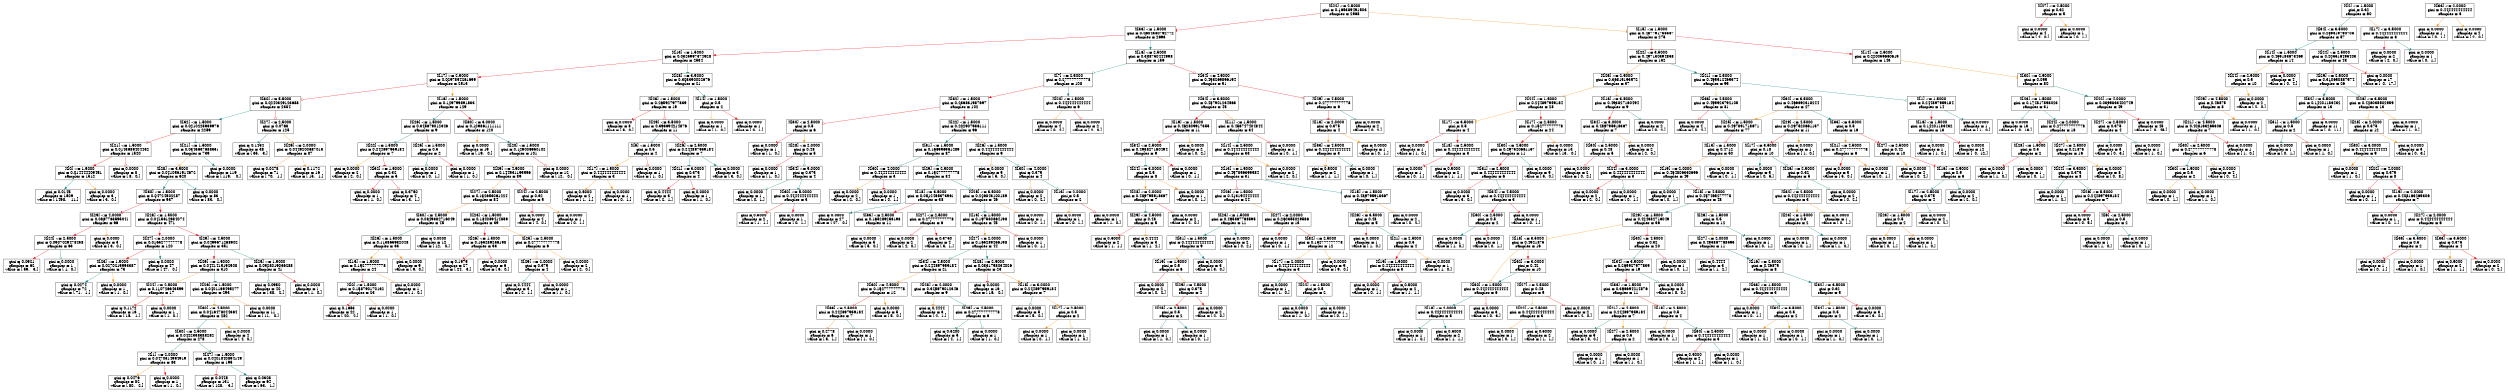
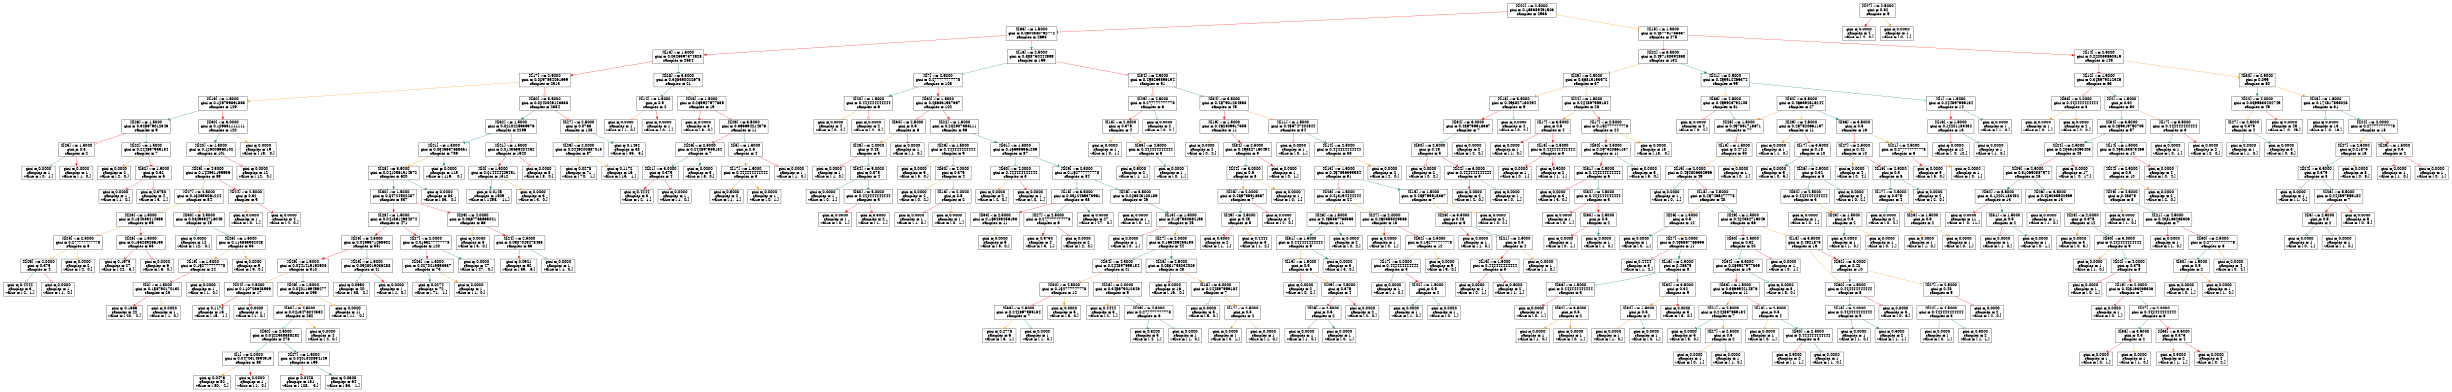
node "X[12] <= 1.5000 gini = 0.345679012346 samples = 63": added
edge "X[24] <= 1.5000 gini = 0.244897959184 samples = 28" -> "X[17] <= 3.5000 gini = 0.5 samples = 4": arrowhead tee -> normal
